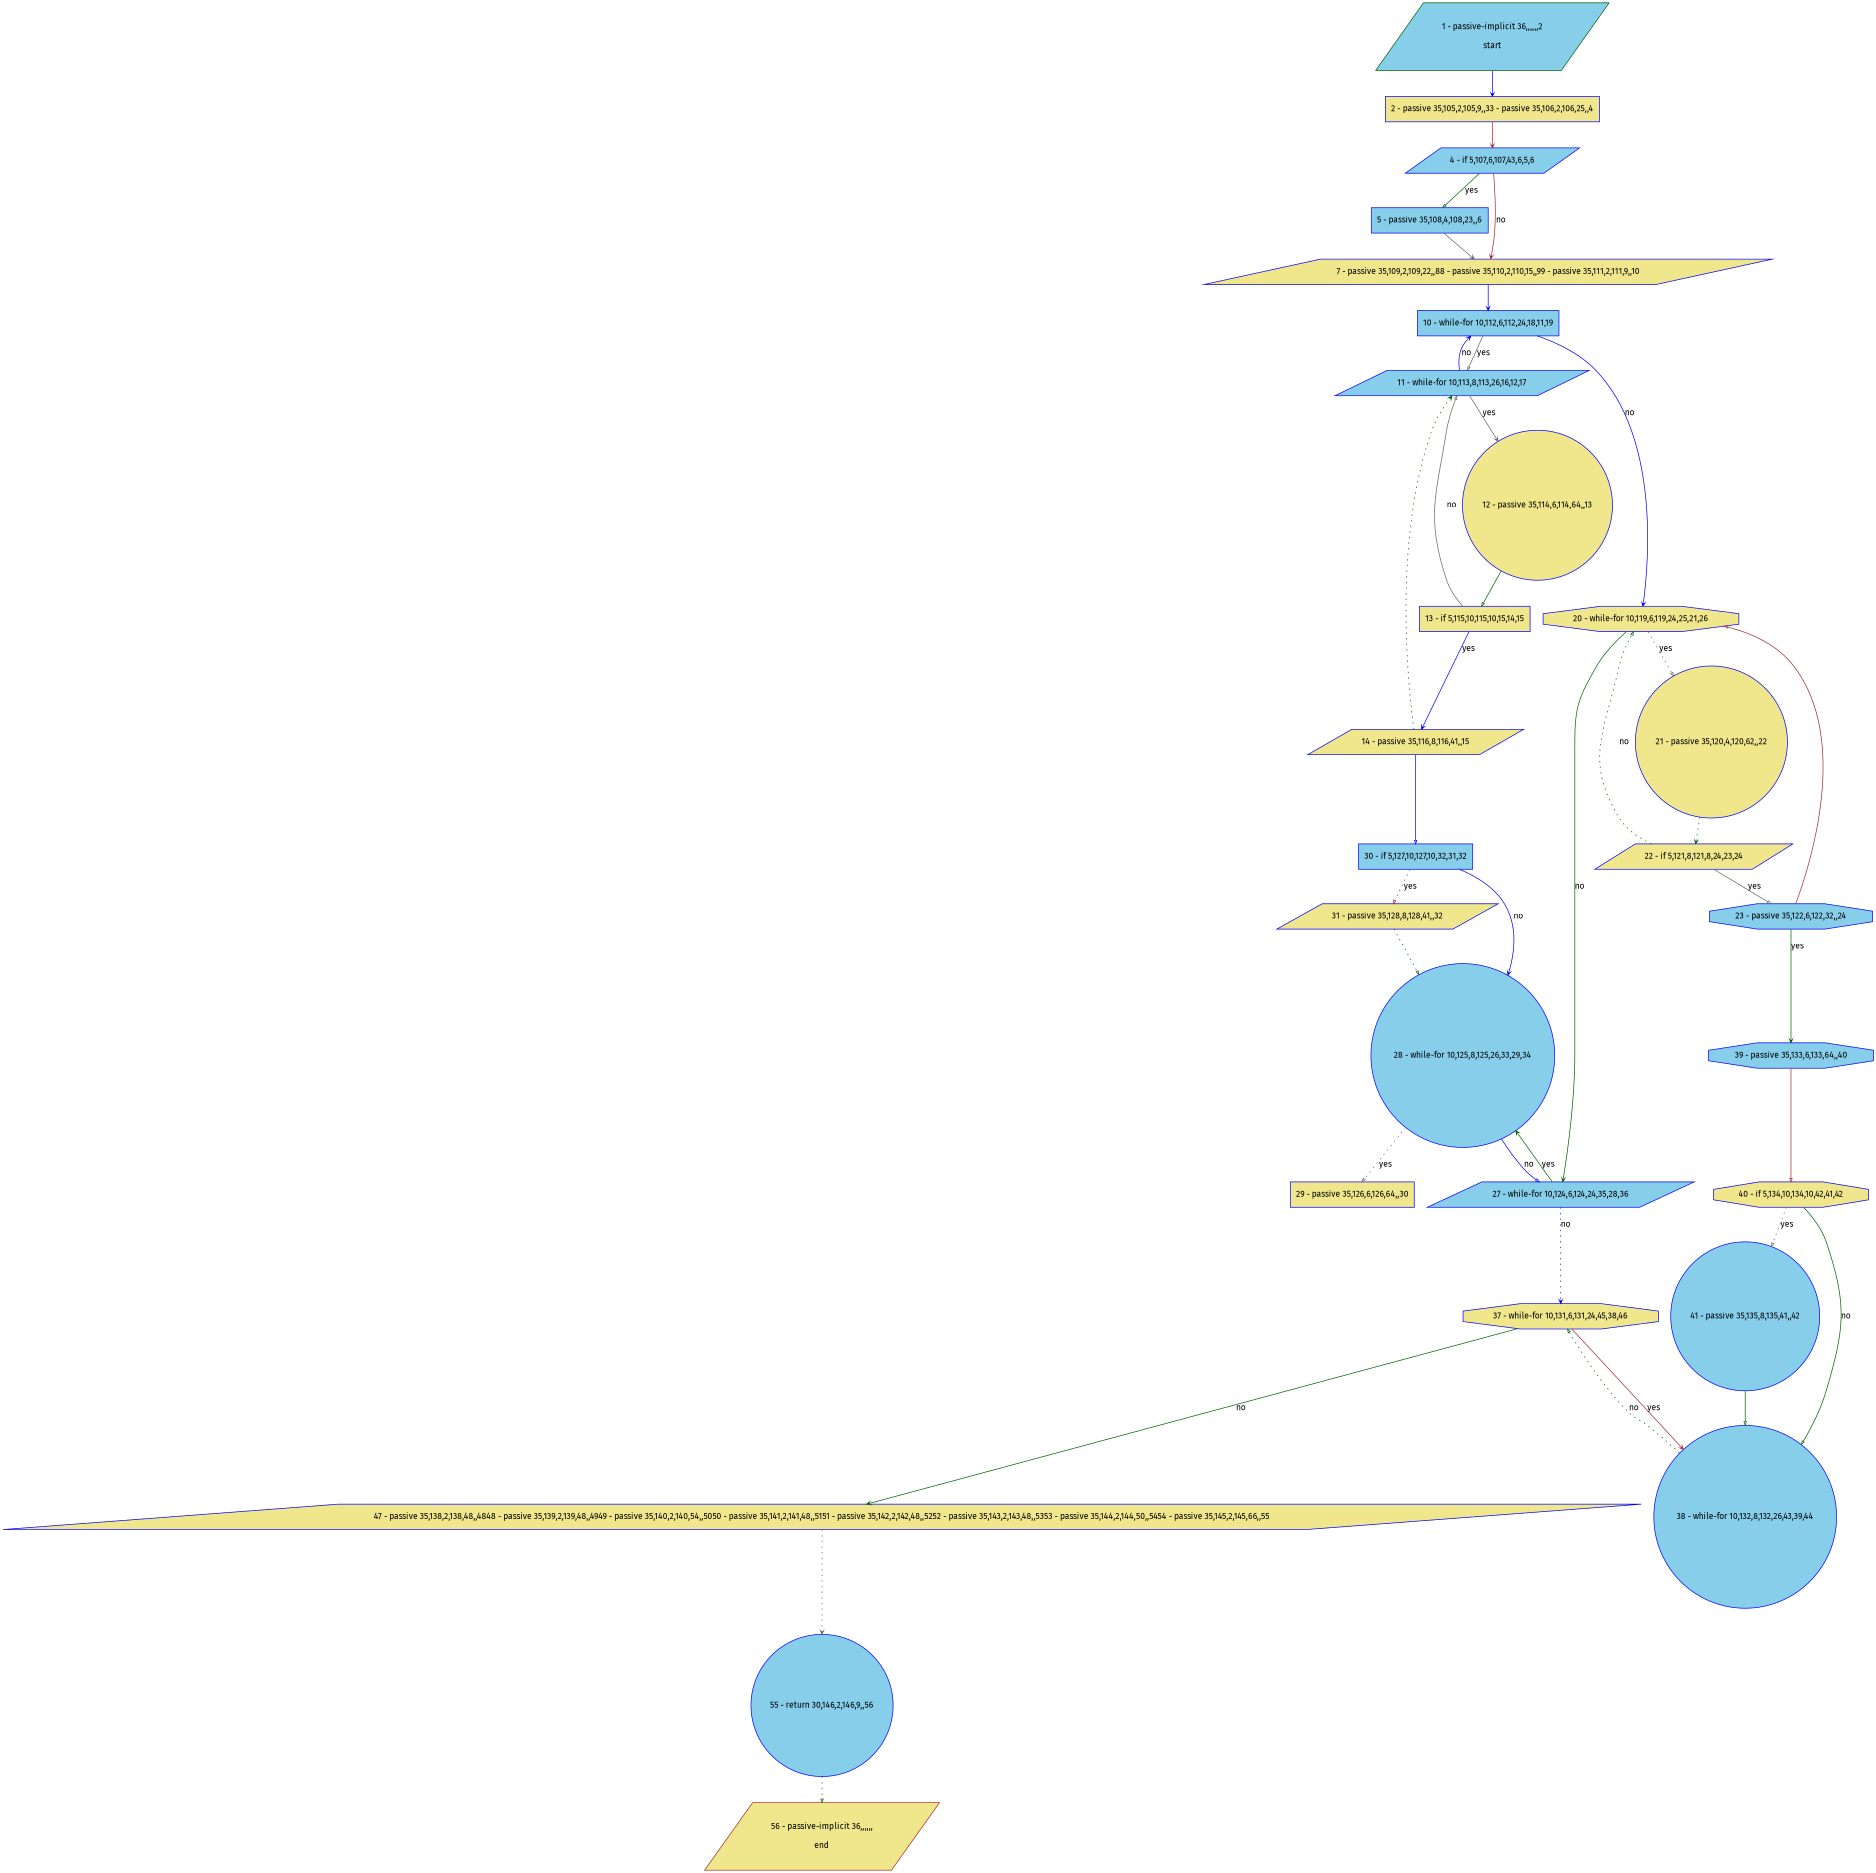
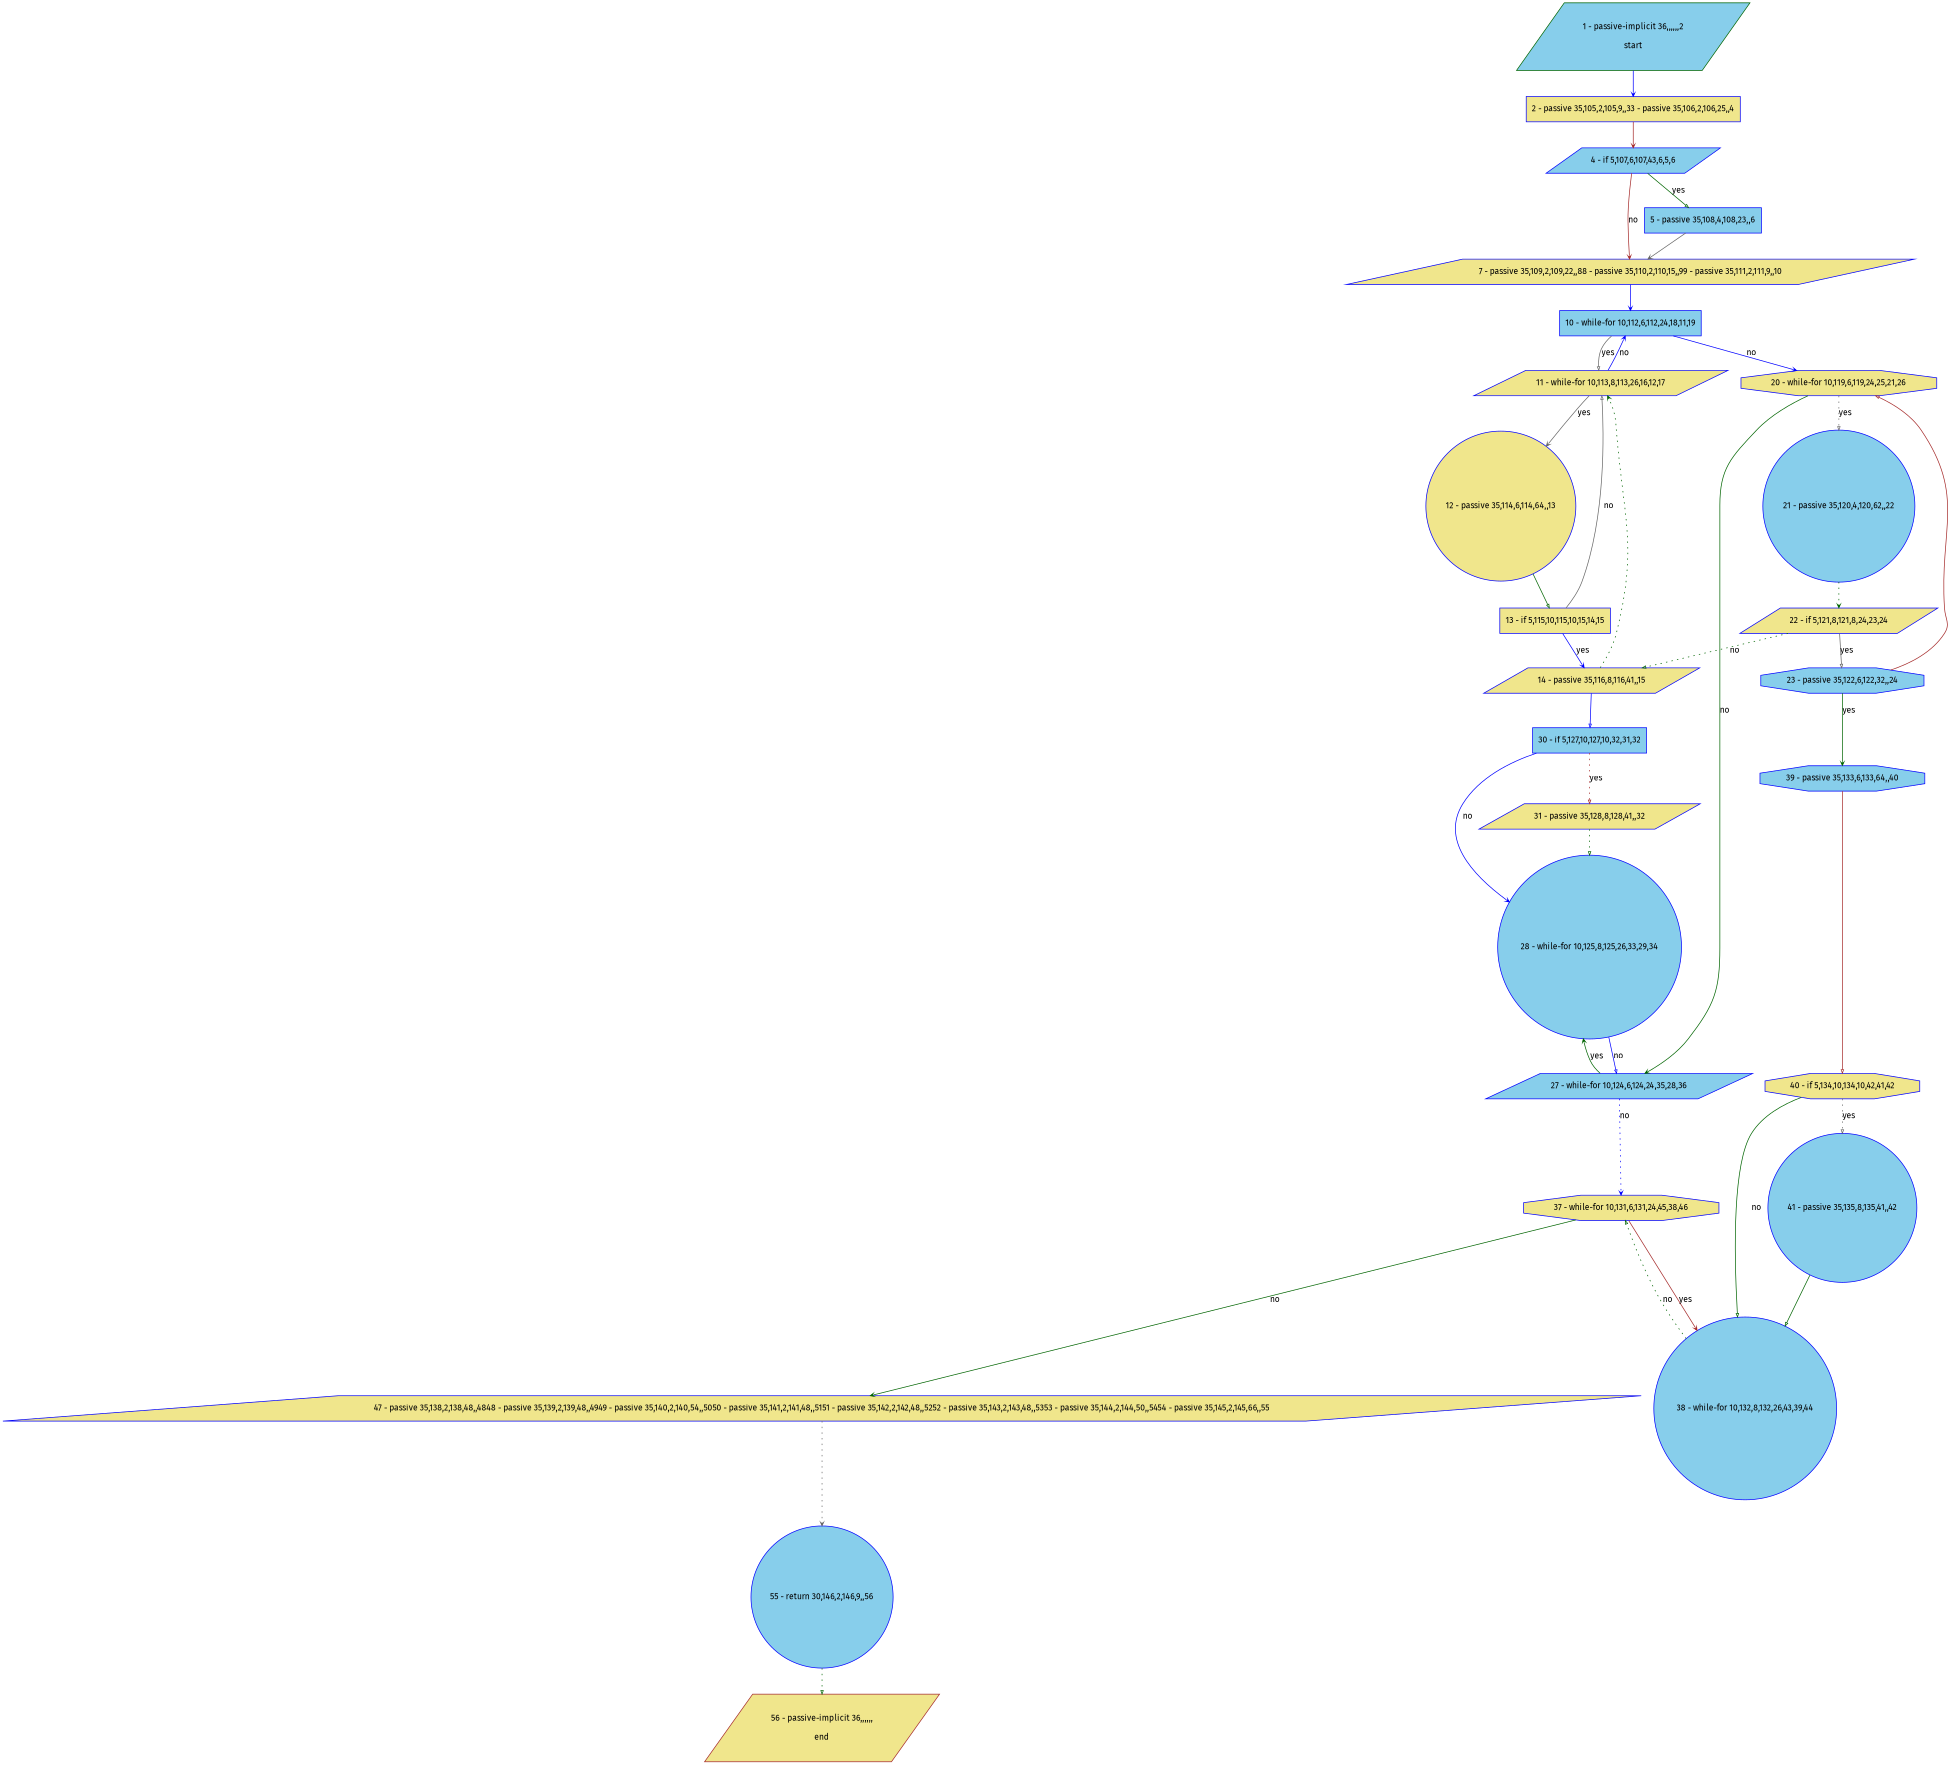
node "11 - while-for 10,113,8,113,26,16,12,17": fillcolor skyblue -> khaki
node "21 - passive 35,120,4,120,62,,22": fillcolor khaki -> skyblue
edge "22 - if 5,121,8,121,8,24,23,24" -> "20 - while-for 10,119,6,119,24,25,21,26": now "22 - if 5,121,8,121,8,24,23,24" -> "14 - passive 35,116,8,116,41,,15"
node "29 - passive 35,126,6,126,64,,30": removed
